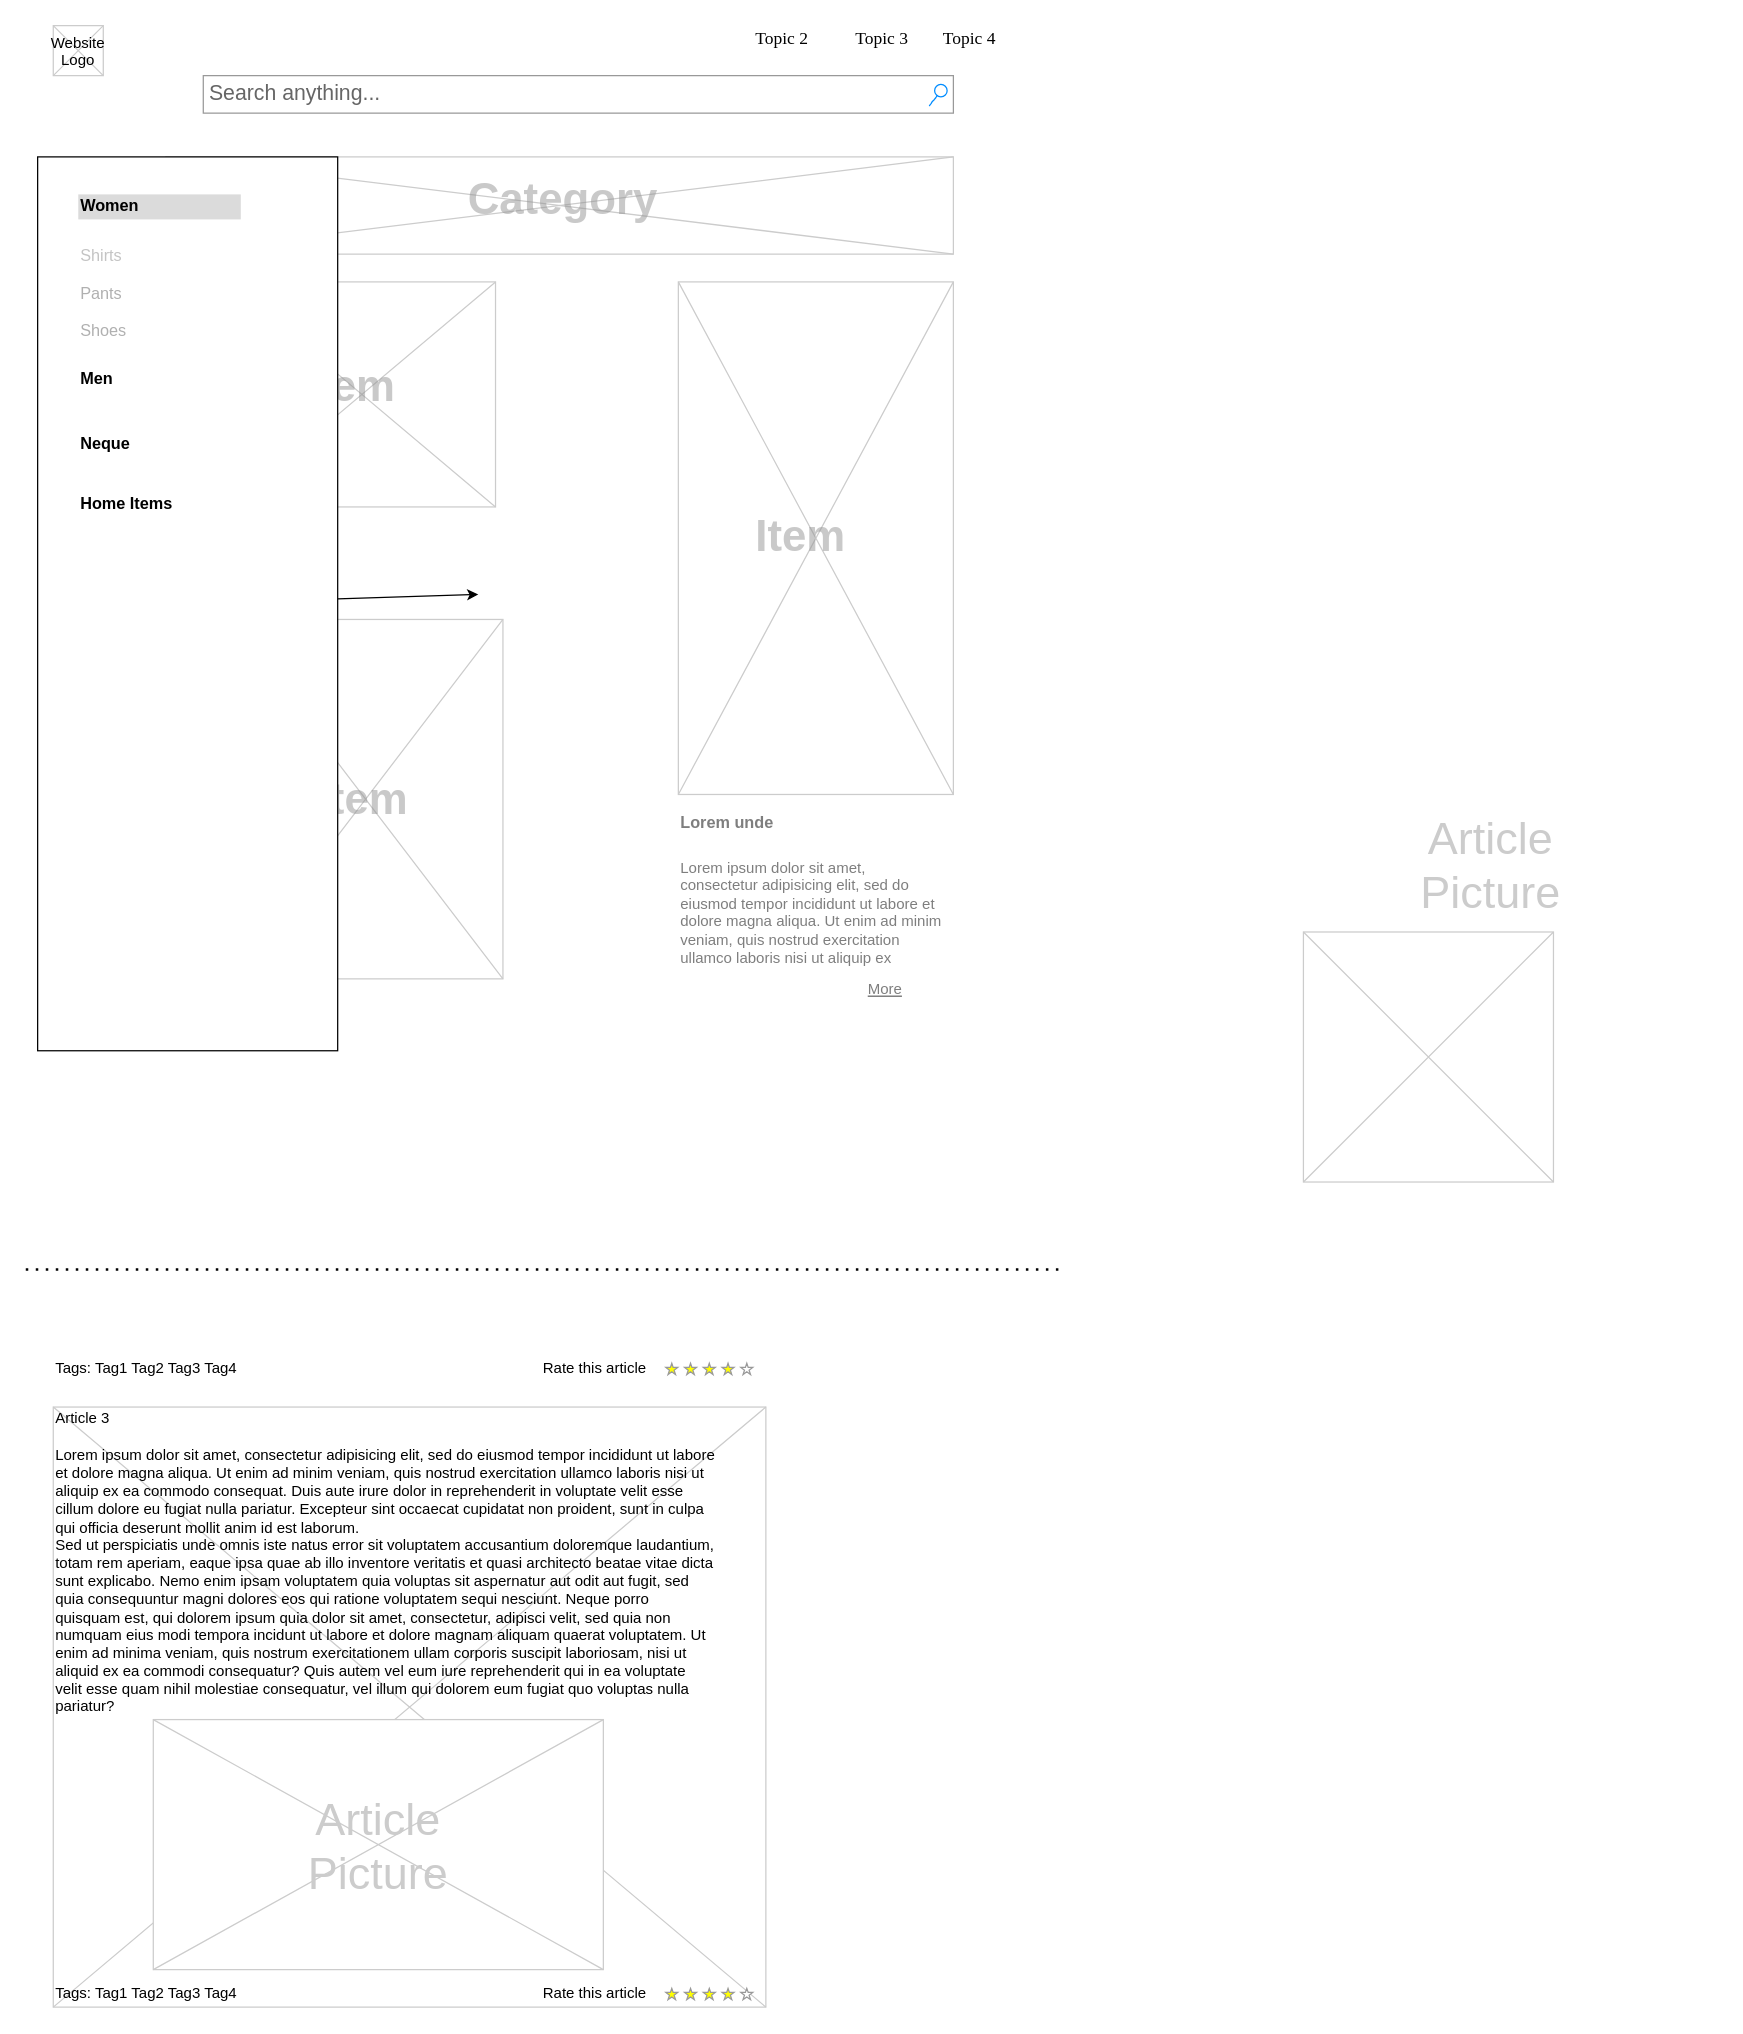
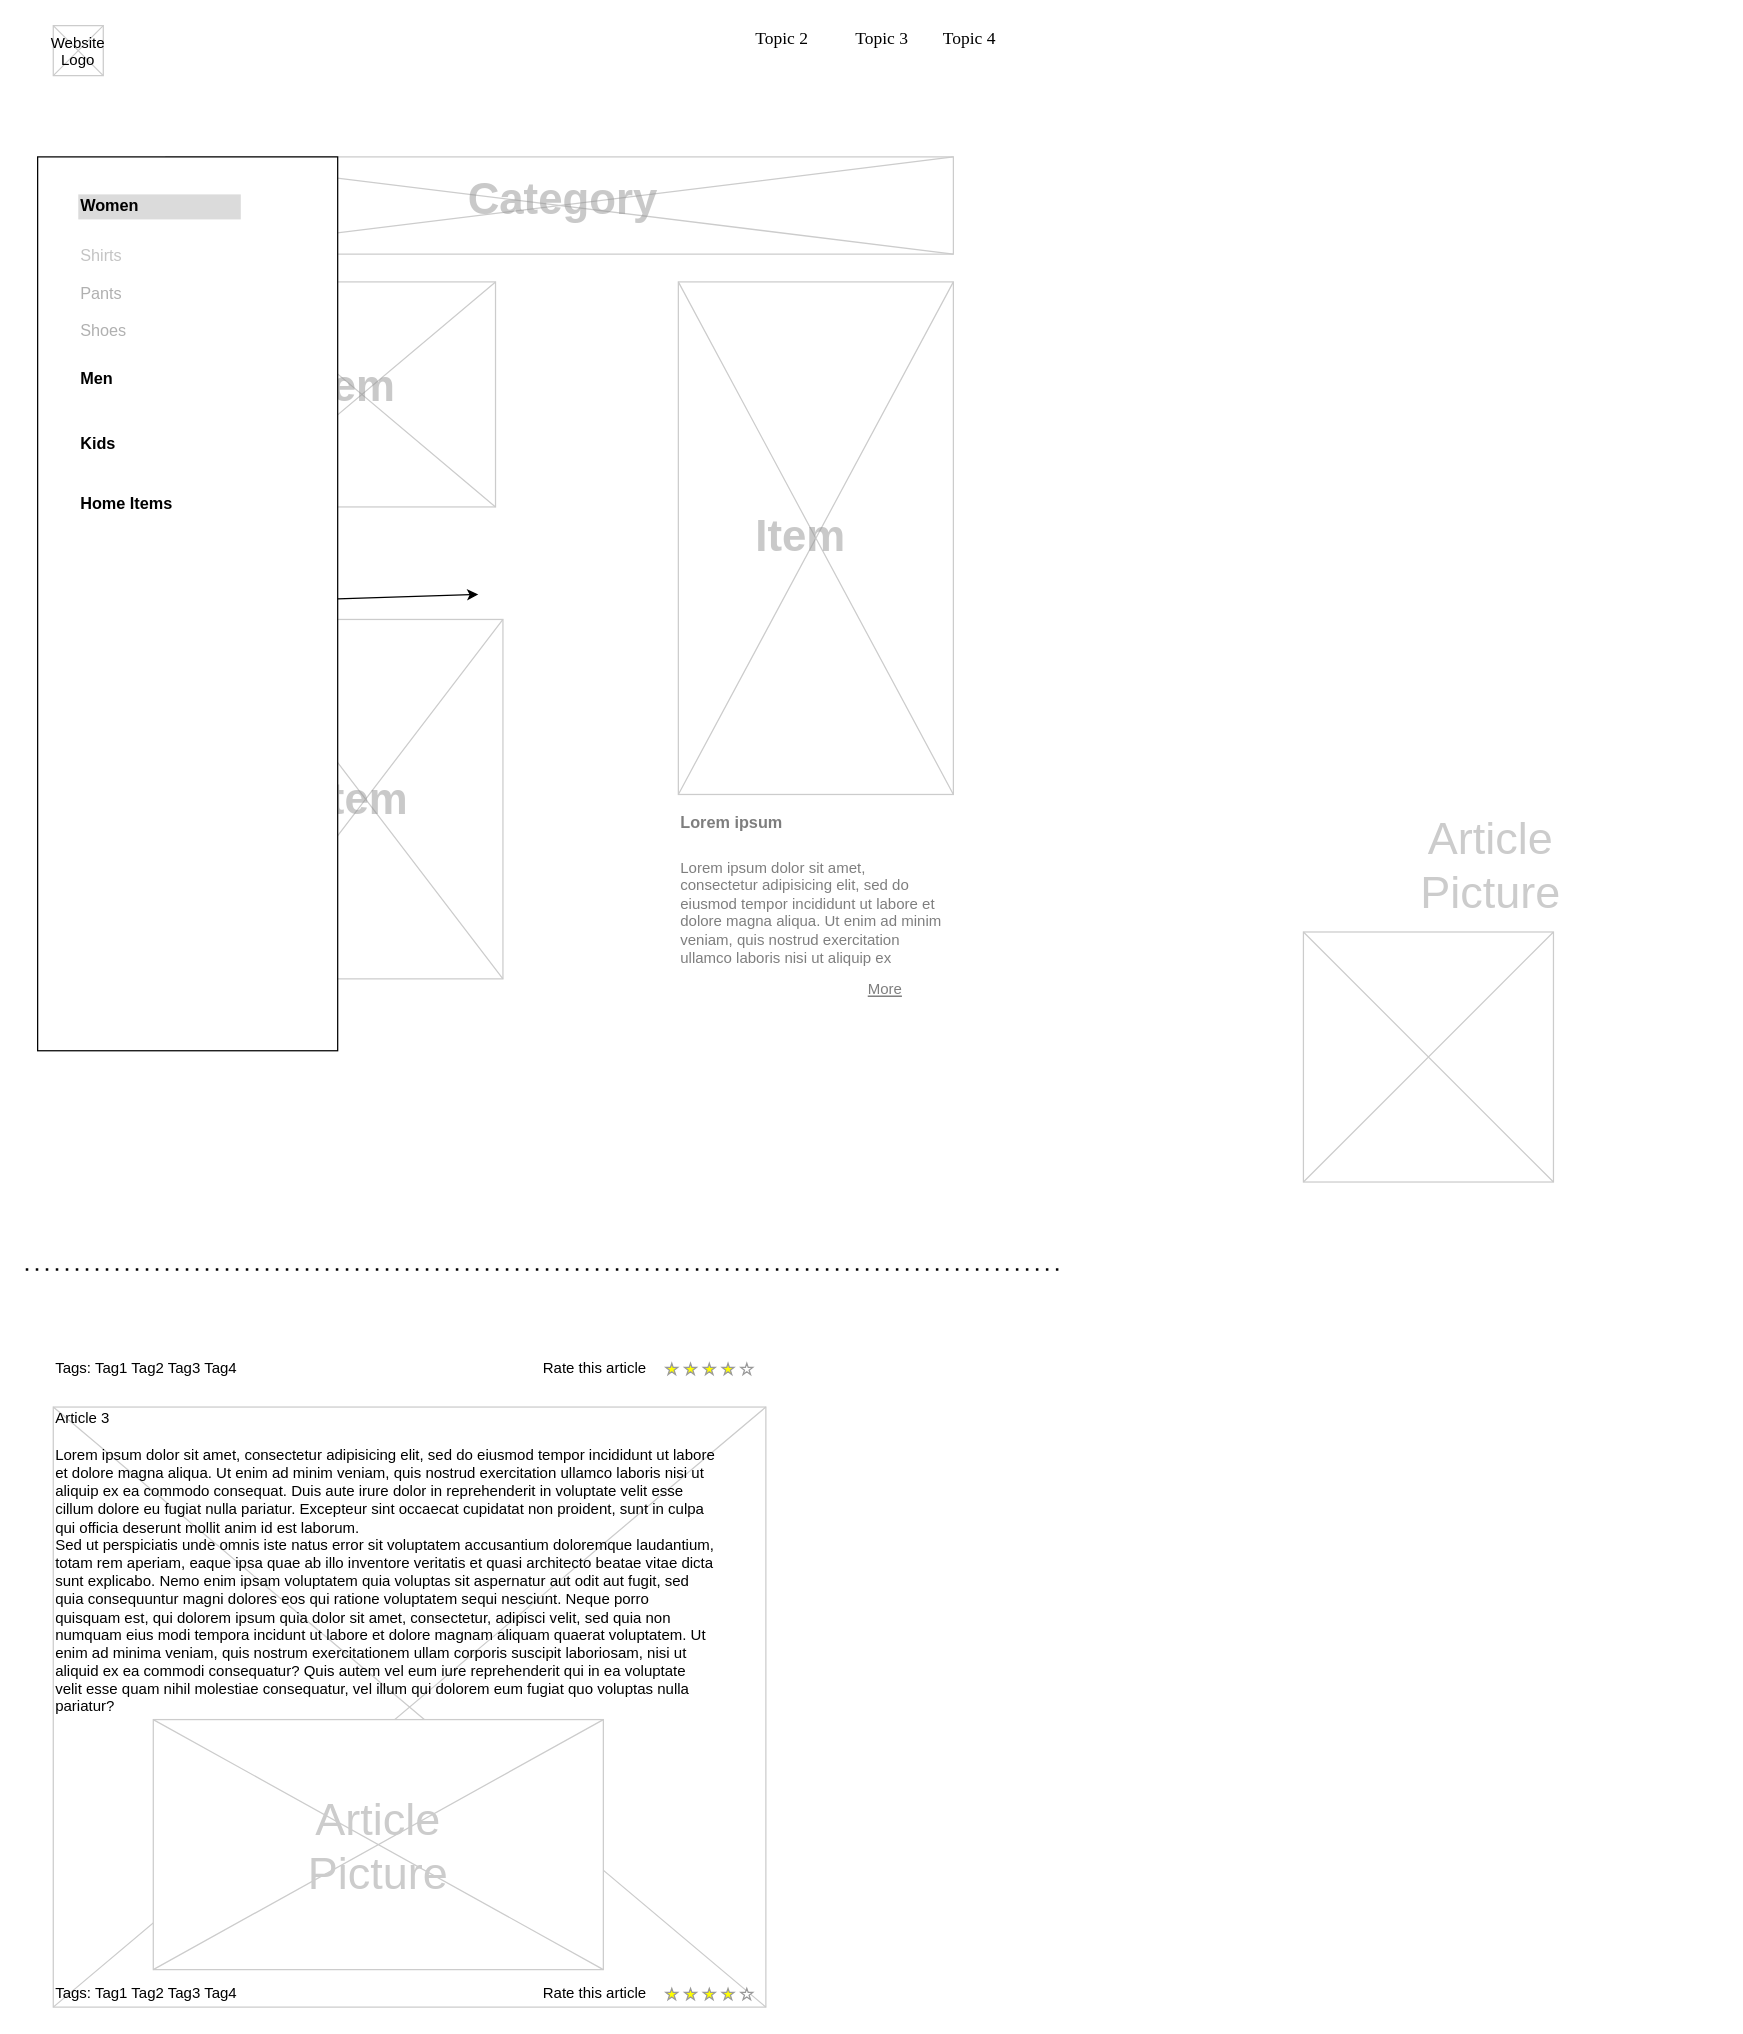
node "Search anything...": removed
node "Neque": label "Neque" -> "Kids"
node "Lorem unde": label "Lorem unde" -> "Lorem ipsum"
